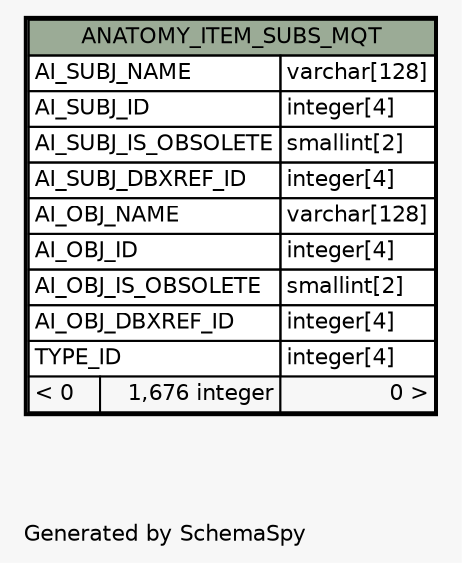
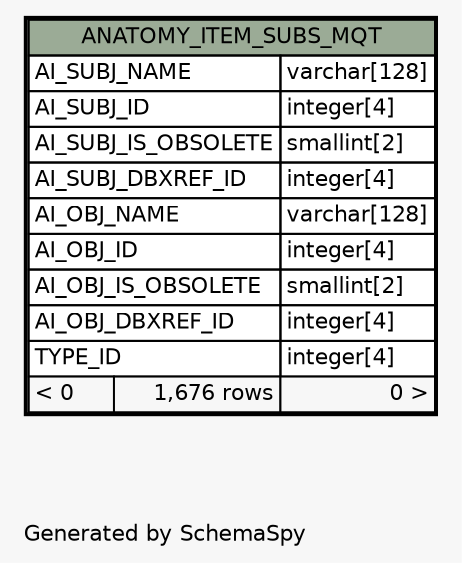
node "ANATOMY_ITEM_SUBS_MQT": text "1,676 integer" -> "1,676 rows"
